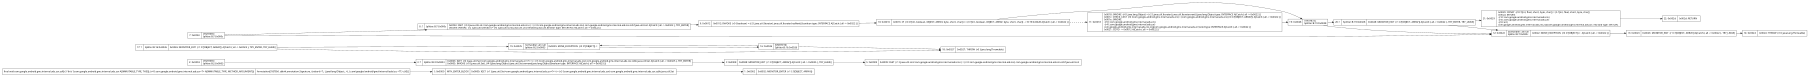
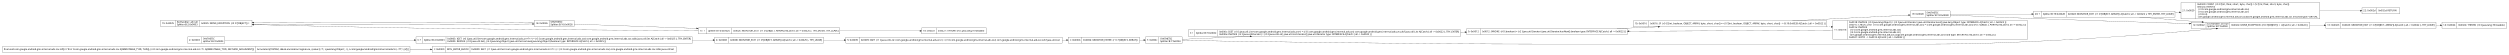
edge "11: 0x0018" -> "19: 0x0028": now "11: 0x0018" -> "9: 0x0012"
node "6: 0x000b": added
edge "16: 0x0026" -> "18: 0x0027": now "16: 0x0026" -> "17: ?"
node "1: 0x0002": removed
